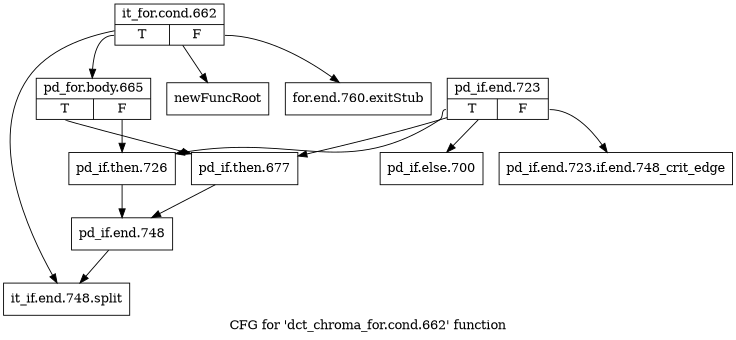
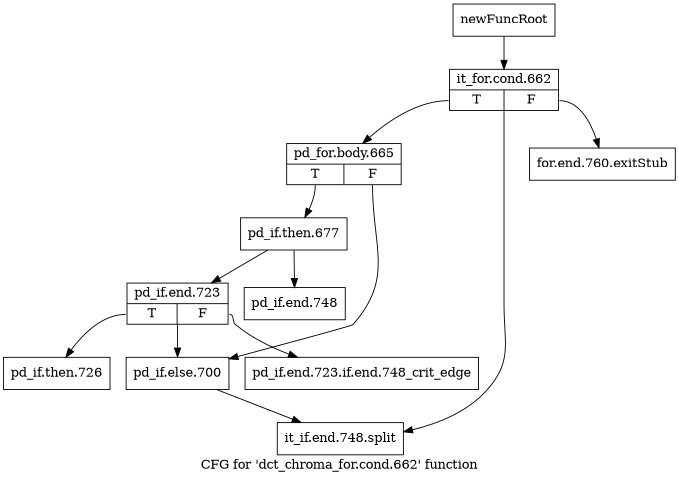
edge "it_for.cond.662" -> "newFuncRoot": reversed
edge "pd_for.body.665" -> "pd_if.then.726": now "pd_for.body.665" -> "pd_if.else.700"
edge "pd_if.end.723" -> "pd_if.then.677": reversed
edge "pd_if.then.726" -> "pd_if.end.748": removed
edge "pd_if.end.748" -> "it_if.end.748.split": now "pd_if.else.700" -> "it_if.end.748.split"
